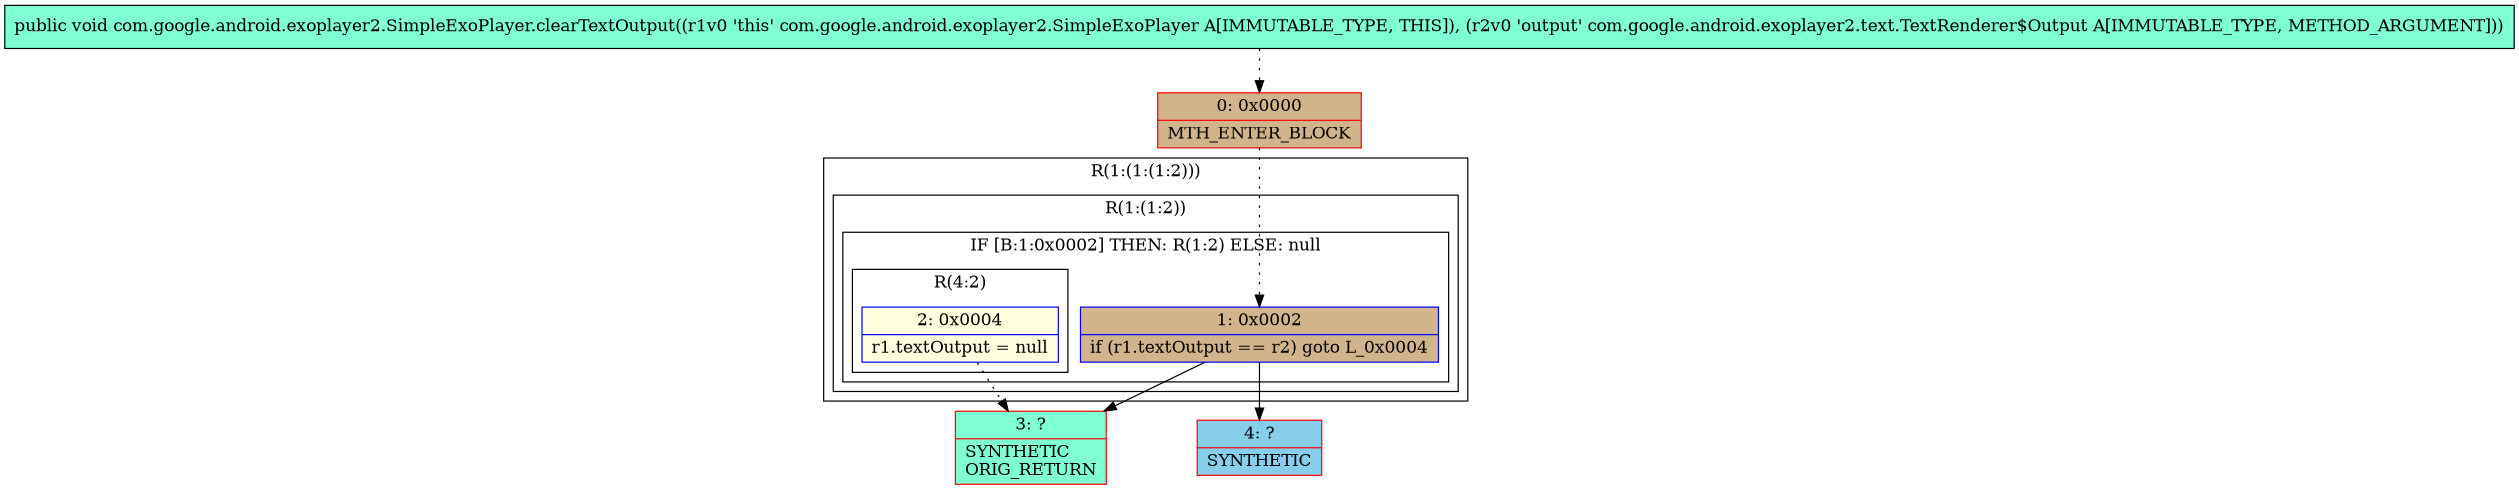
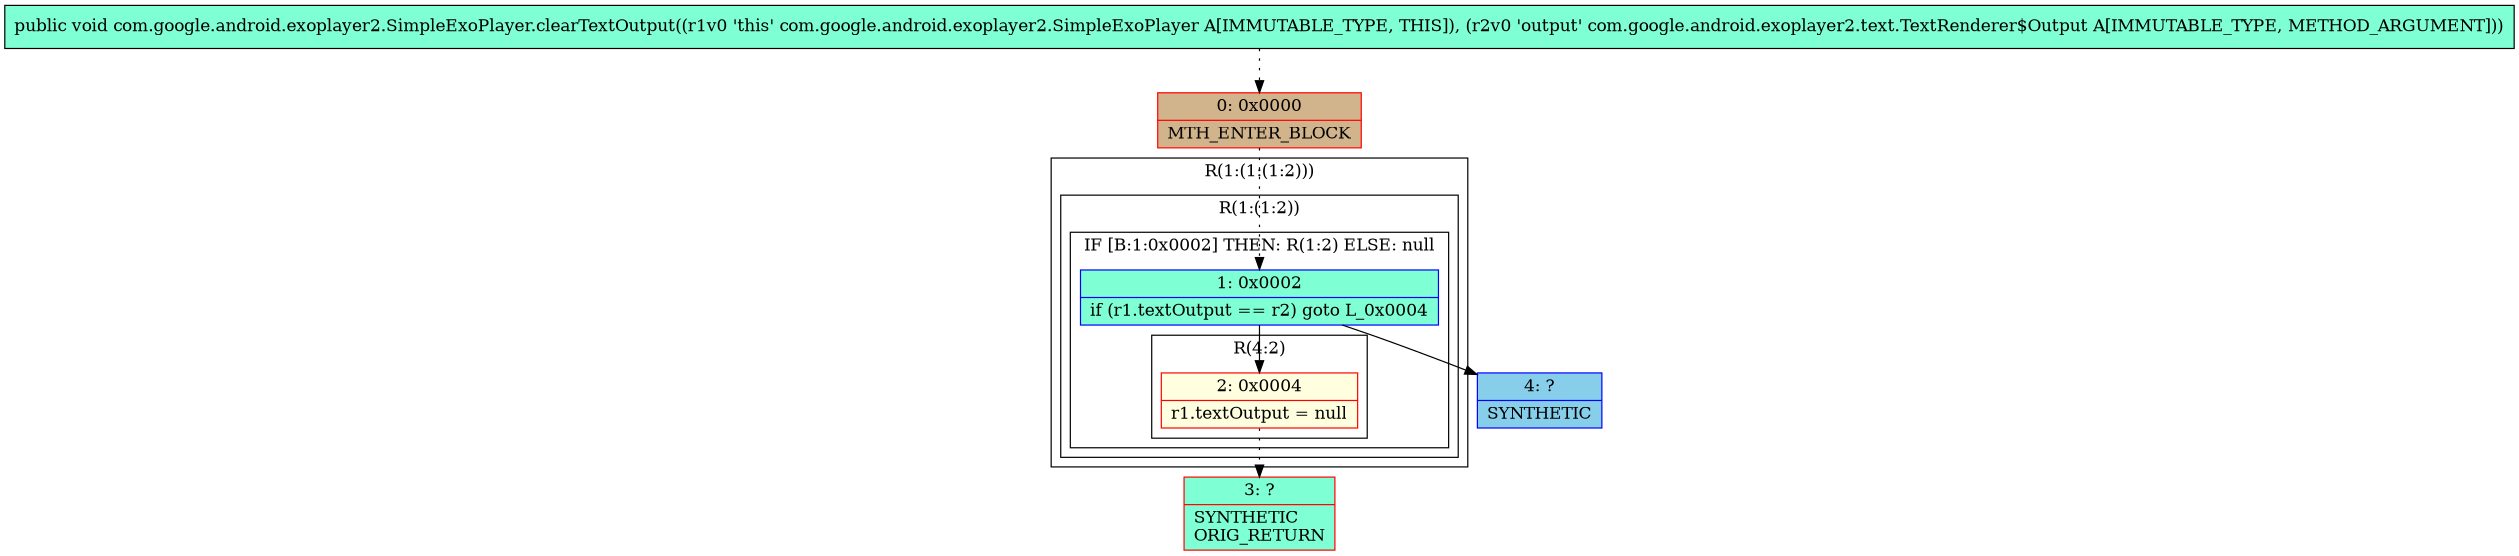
node "2: 0x0004": color blue -> red
node "1: 0x0002": fillcolor tan -> aquamarine
edge "1: 0x0002" -> "3: ?": now "1: 0x0002" -> "2: 0x0004"
node "4: ?": color red -> blue
